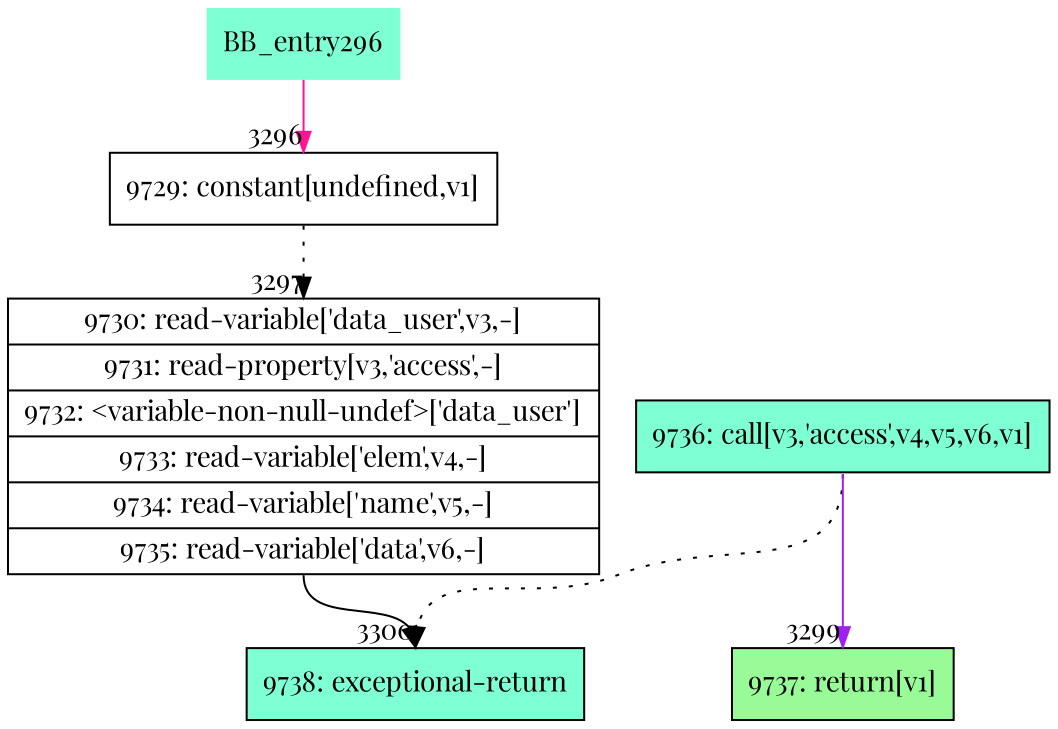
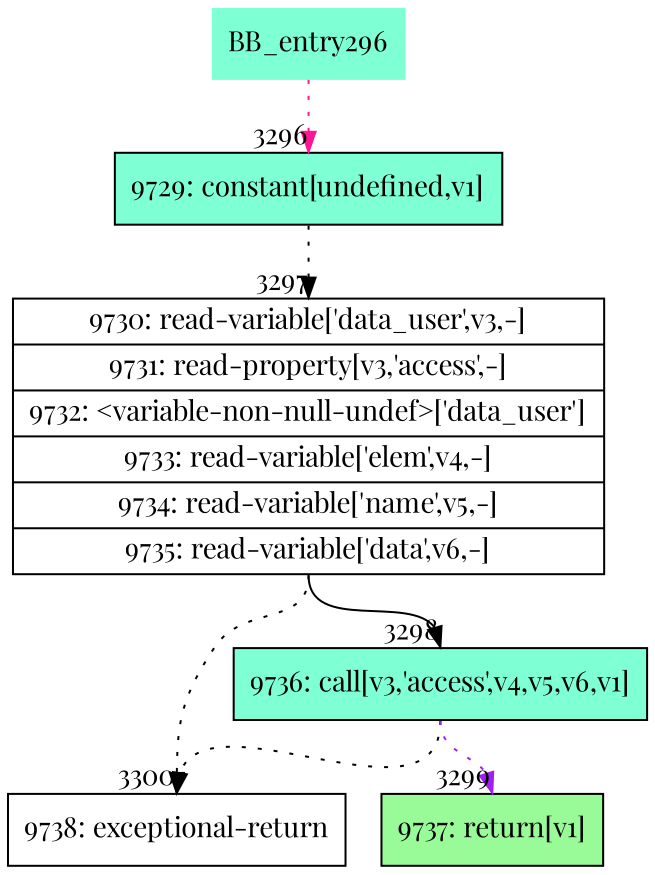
edge "BB_entry296" -> "9729: constant[undefined,v1]": style solid -> dotted
node "9729: constant[undefined,v1]": fillcolor white -> aquamarine
edge "9736: call[v3,'access',v4,v5,v6,v1]" -> "9737: return[v1]": style solid -> dotted
edge "9730: read-variable['data_user',v3,-]" -> "9738: exceptional-return": style solid -> dotted
edge "9730: read-variable['data_user',v3,-]" -> "9736: call[v3,'access',v4,v5,v6,v1]": added
node "9738: exceptional-return": fillcolor aquamarine -> white
